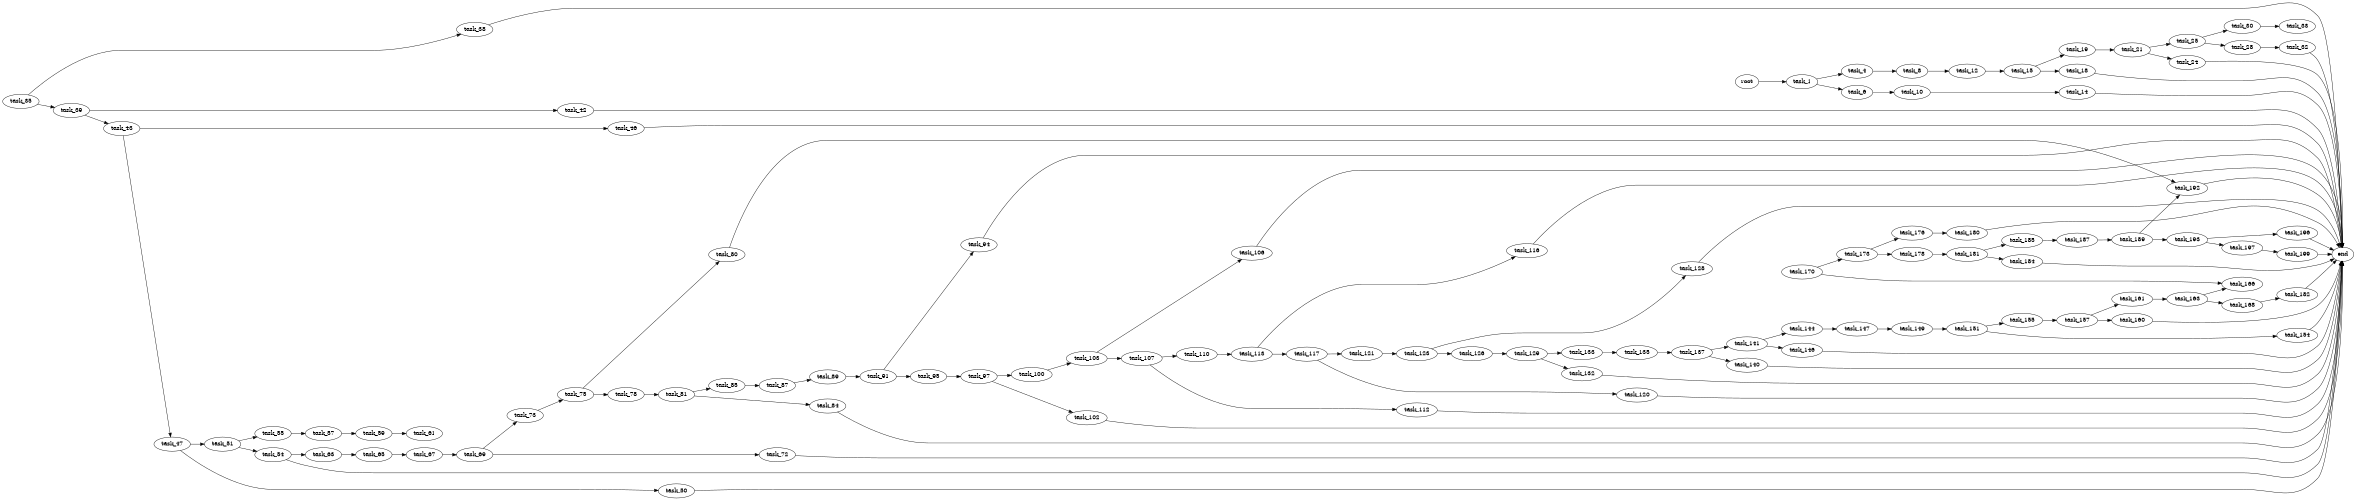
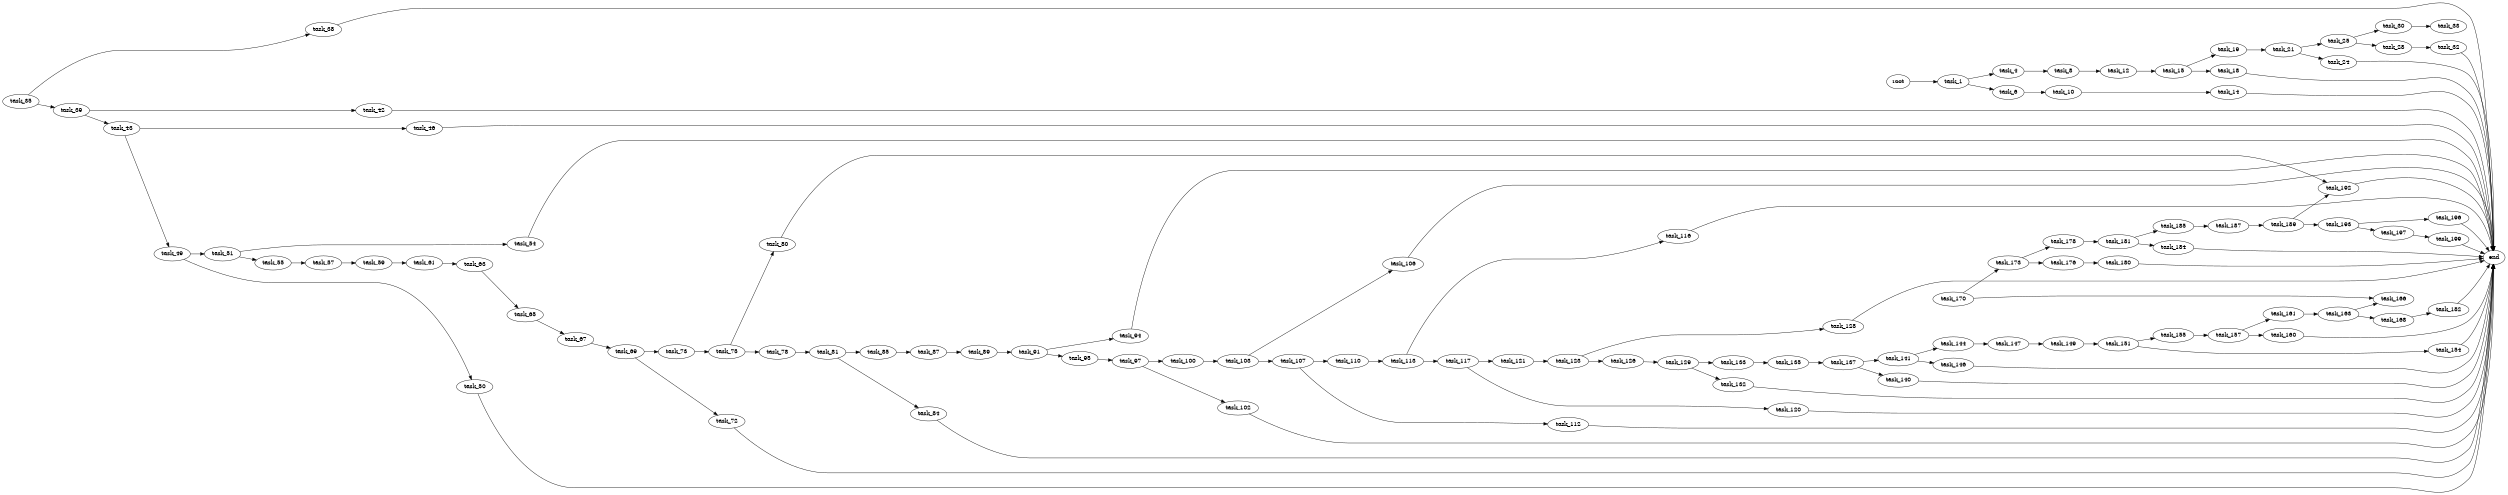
node "task_47": label "task_47" -> "task_49"
edge "task_54" -> "task_63": now "task_61" -> "task_63"
